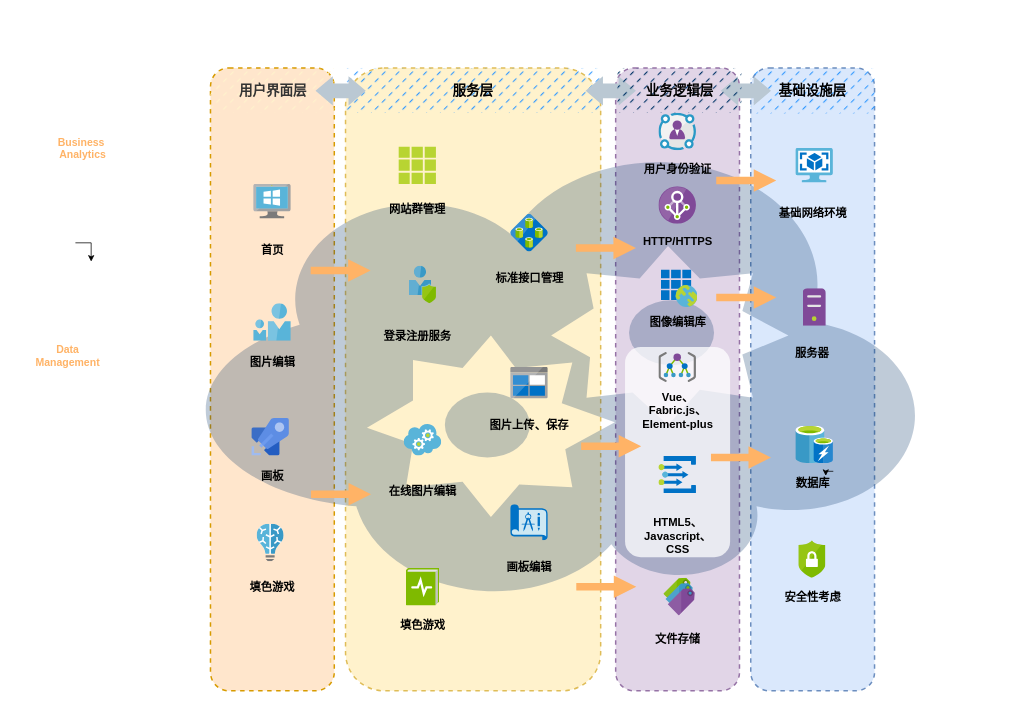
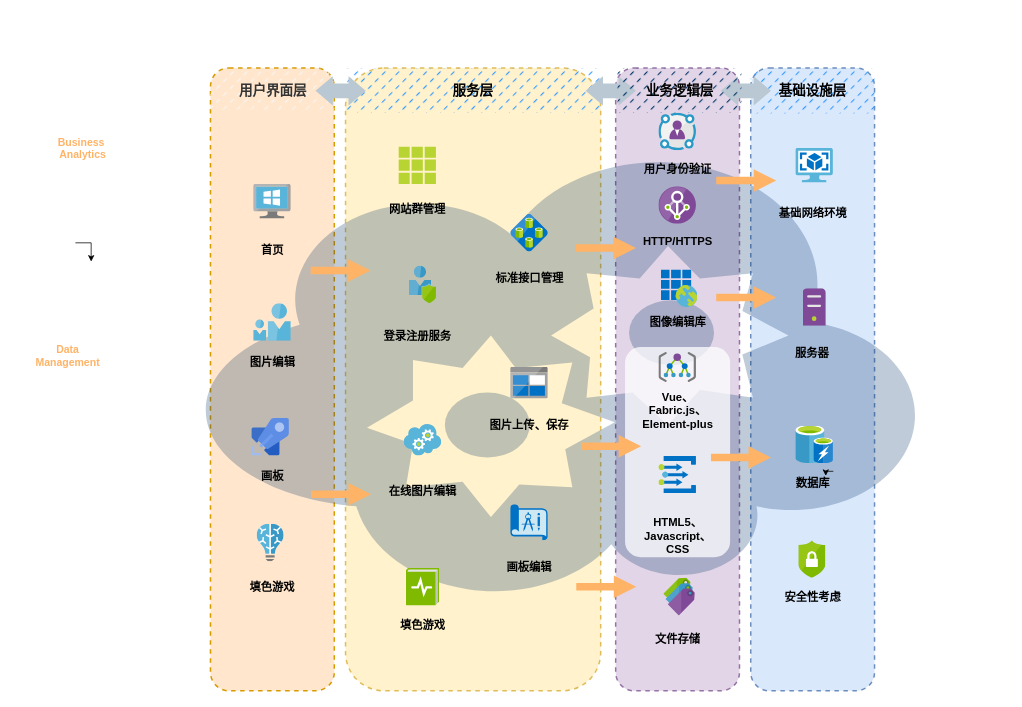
node "用户界面层": fillcolor #fff2cc -> #f5f5f5
